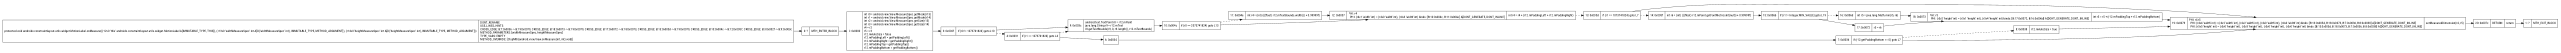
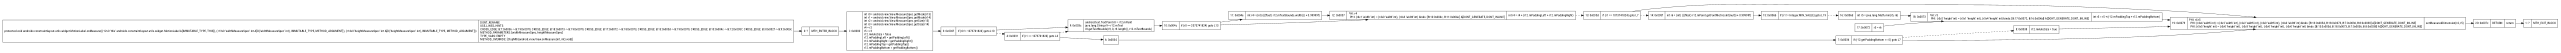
edge "10: 0x004c" -> "11: 0x004e": style dashed -> solid
edge "15: 0x006b" -> "17: 0x0072": removed
